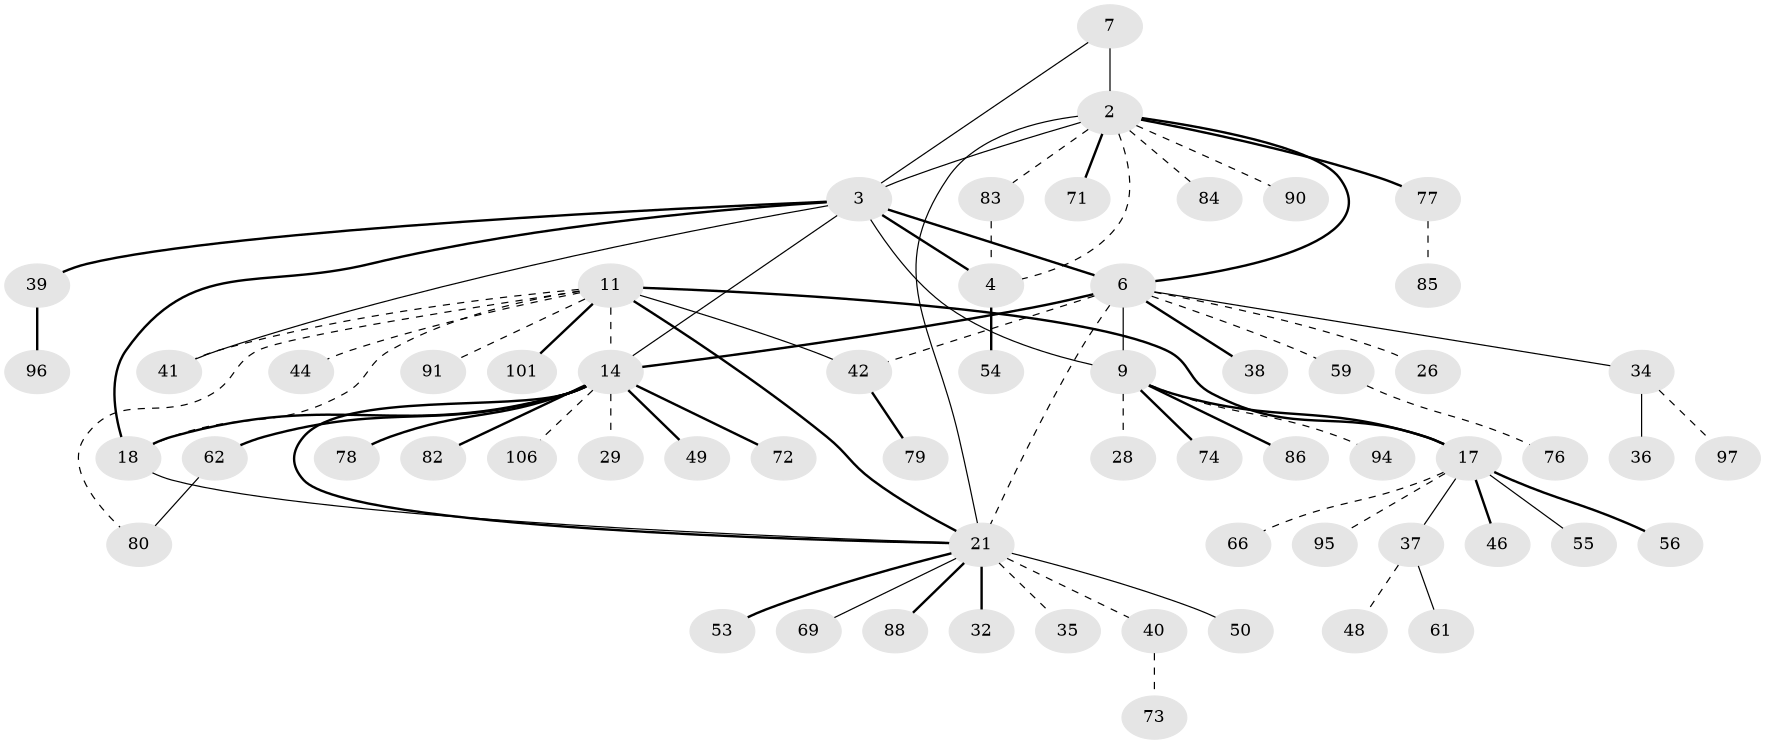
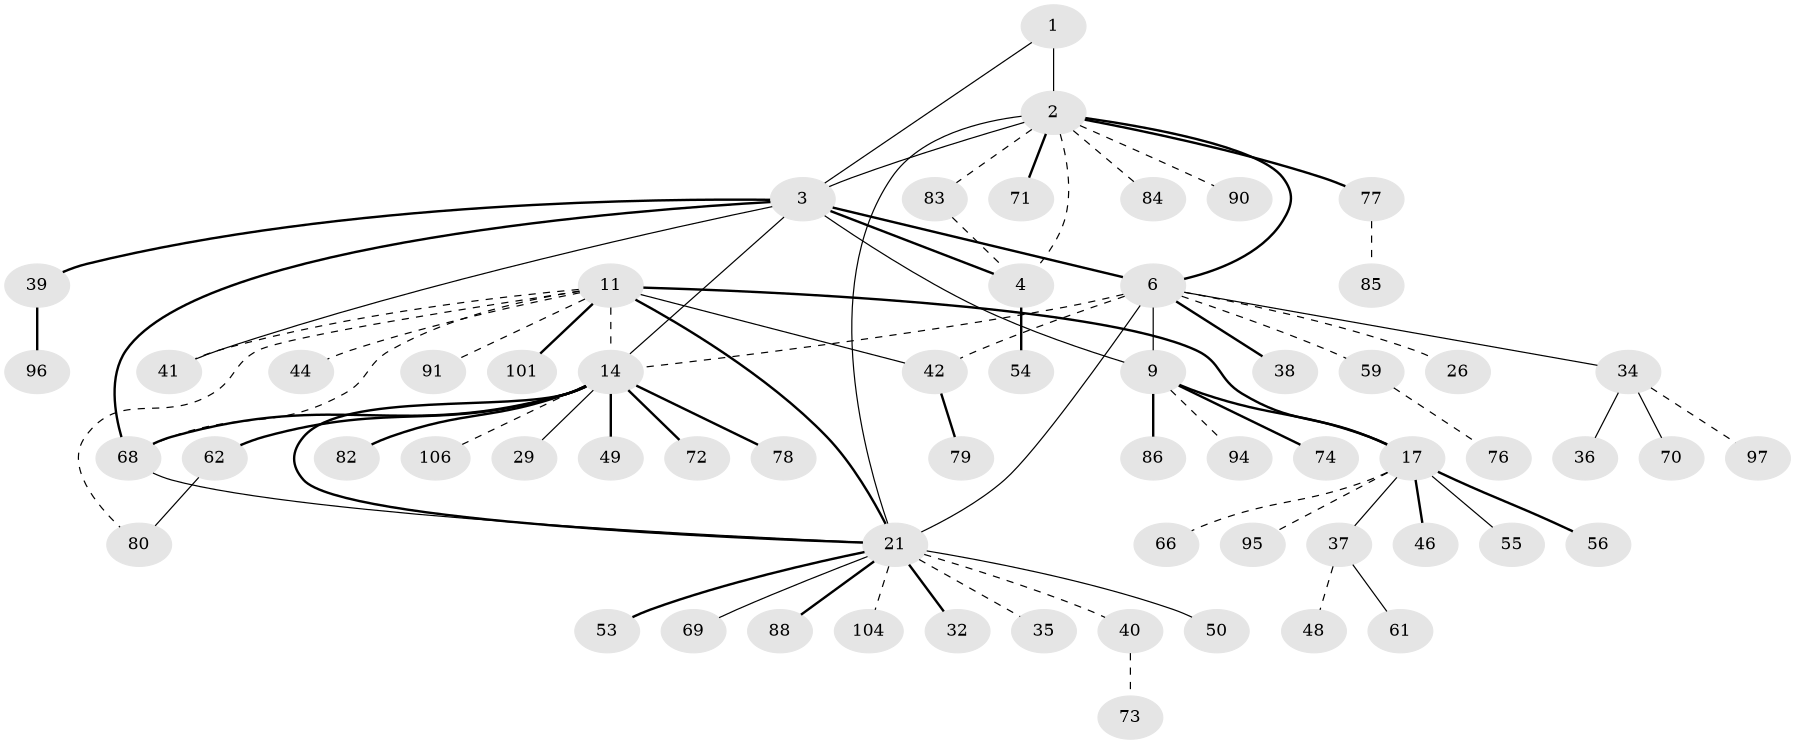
node "7": label "7" -> "1"
edge "6" -- "14": style bold -> dashed
edge "6" -- "21": style dashed -> solid
edge "14" -- "29": style dashed -> solid
node "18": label "18" -> "68"
node "28": removed
node "70": added
node "104": added
